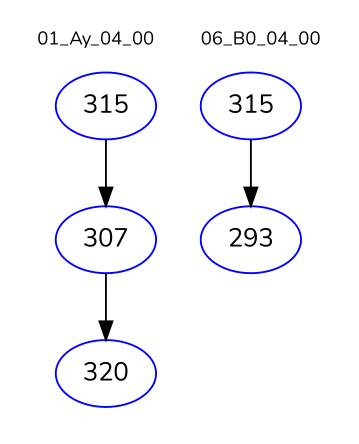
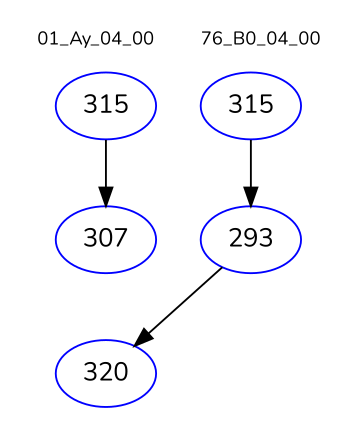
cluster "06_B0_04_00": label "06_B0_04_00" -> "76_B0_04_00"
edge "307" -> "320": now "293" -> "320"
